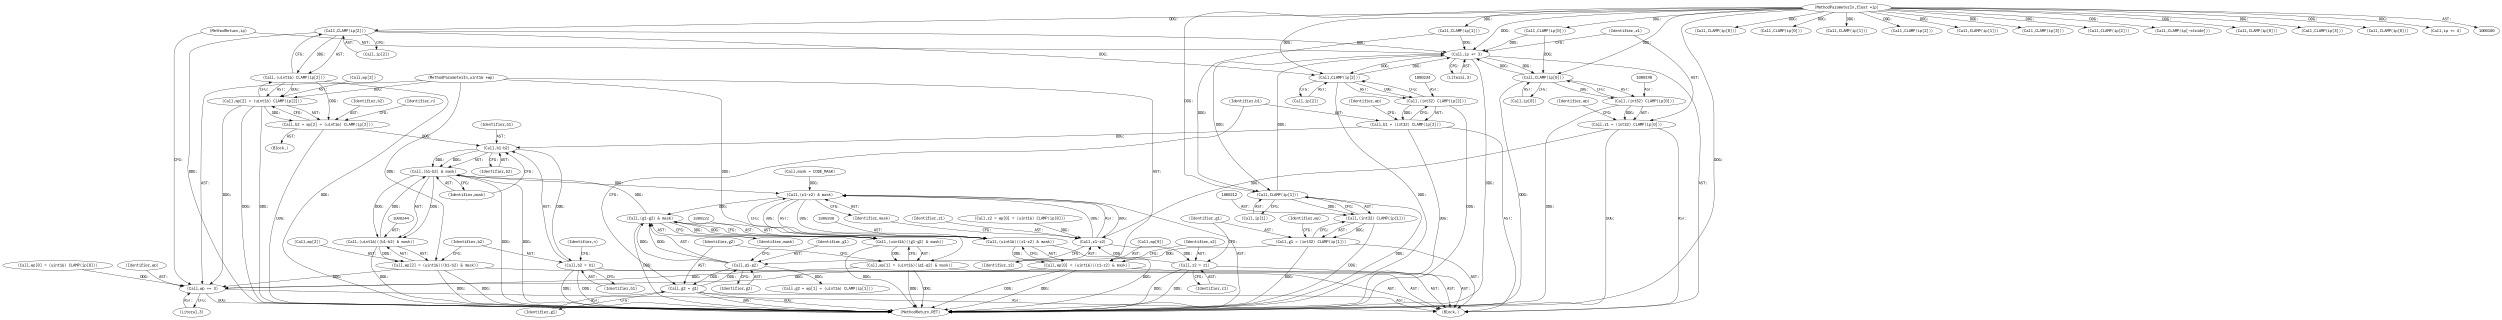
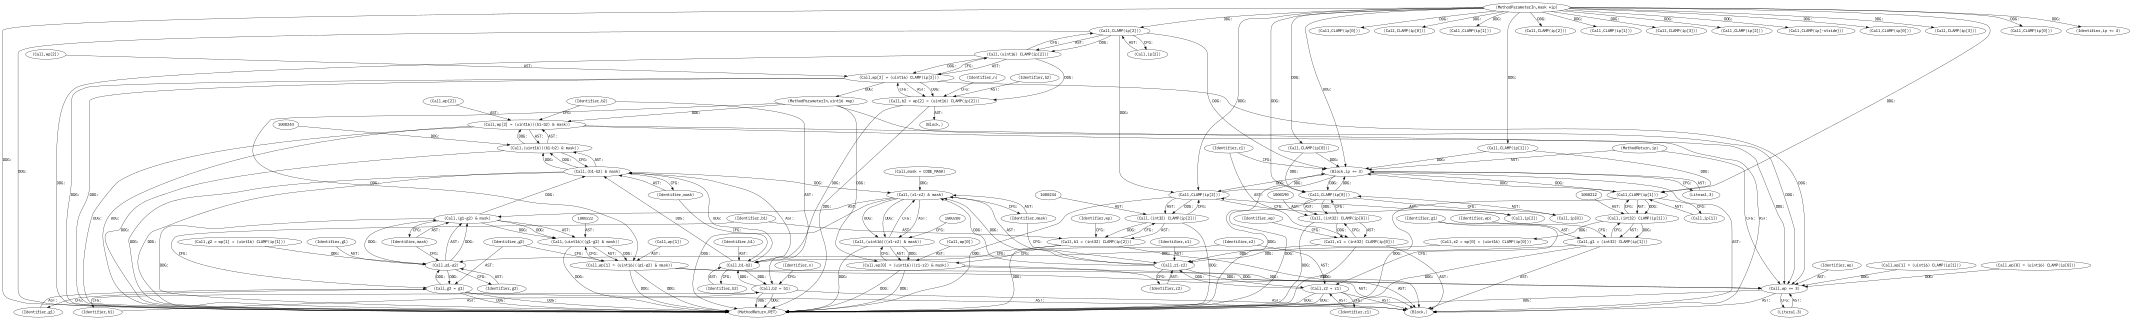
node "(MethodParameterIn,float *ip)": label "(MethodParameterIn,float *ip)" -> "(MethodParameterIn,mask *ip)"
node "(Call,ip += 4)": label "(Call,ip += 4)" -> "(Identifier,ip += 4)"
node "1000100": removed
node "(Call,ip += 3)": label "(Call,ip += 3)" -> "(Block,ip += 3)"
edge "(MethodParameterIn,uint16 *wp)" -> "(Call,wp[2] = (uint16) CLAMP(ip[2]))": reversed
edge "(Call,b1 = (int32) CLAMP(ip[2]))" -> "(Call,b1-b2)": label "DDG: " -> "CFG: "
edge "(MethodParameterIn,uint16 *wp)" -> "(Call,wp[0] = (uint16)((r1-r2) & mask))": label "AST: " -> "DDG: "
edge "(MethodParameterIn,uint16 *wp)" -> "(Call,wp += 3)": label "AST: " -> "DDG: "
edge "(Call,(uint16)((b1-b2) & mask))" -> "(Call,(b1-b2) & mask)": label "DDG: " -> "CFG: "
edge "(Call,b2 = b1)" -> "(Call,b1-b2)": label "AST: " -> "DDG: "
edge "(Call,(r1-r2) & mask)" -> "(Call,(g1-g2) & mask)": label "DDG: " -> "AST: "
edge "1000244" -> "(Call,(uint16)((b1-b2) & mask))": label "AST: " -> "DDG: "
edge "1000200" -> "(Call,(uint16)((r1-r2) & mask))": label "AST: " -> "CFG: "
edge "(Call,r1 = (int32) CLAMP(ip[0]))" -> "(Call,(int32) CLAMP(ip[0]))": added, label "CFG:"
edge "(Call,(uint16)((g1-g2) & mask))" -> "(Call,(g1-g2) & mask)": removed, label "CFG:"
node "(Call,wp[1])": added
edge "(Call,(r1-r2) & mask)" -> "(MethodReturn,RET)": label "AST: " -> "DDG: "
node "(Call,wp[1] = (uint16) CLAMP(ip[1]))": added
edge "(Call,g1-g2)" -> "(Call,g2 = wp[1] = (uint16) CLAMP(ip[1]))": reversed
edge "(Call,(int32) CLAMP(ip[1]))" -> "(MethodReturn,RET)": now "(Call,(int32) CLAMP(ip[1]))" -> "(Call,r2 = wp[0] = (uint16) CLAMP(ip[0]))"
